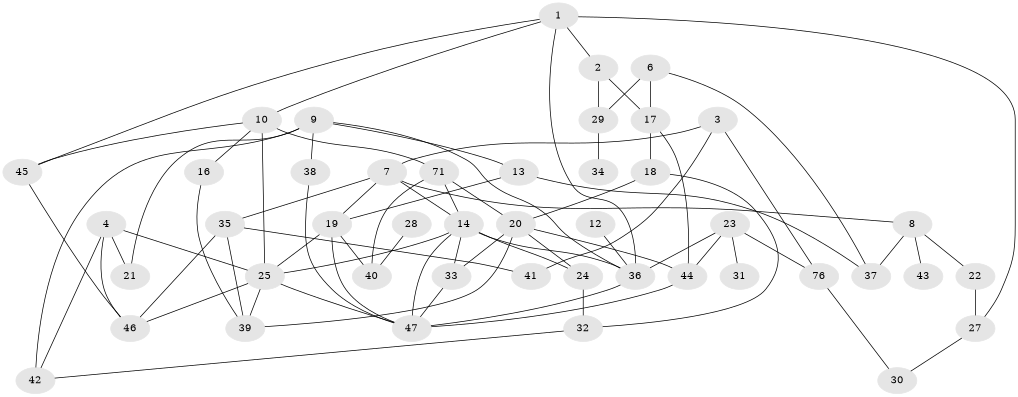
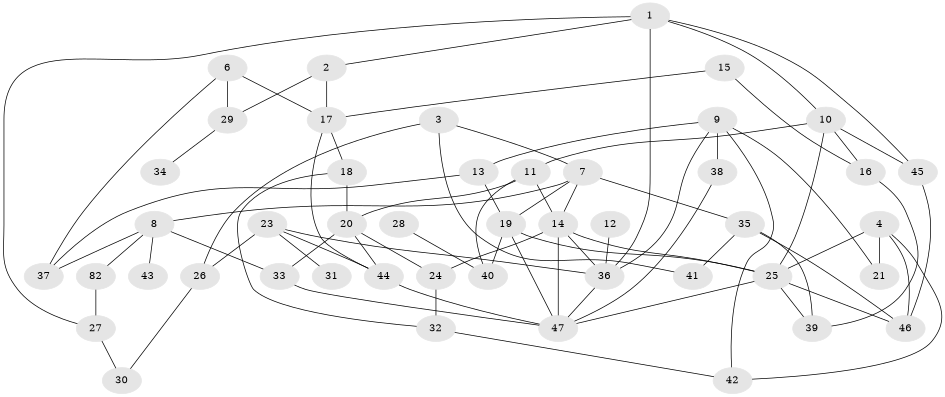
node "15": added
node "71": label "71" -> "11"
edge "14" -- "33": now "8" -- "33"
node "76": label "76" -> "26"
node "22": label "22" -> "82"
edge "20" -- "39": removed
